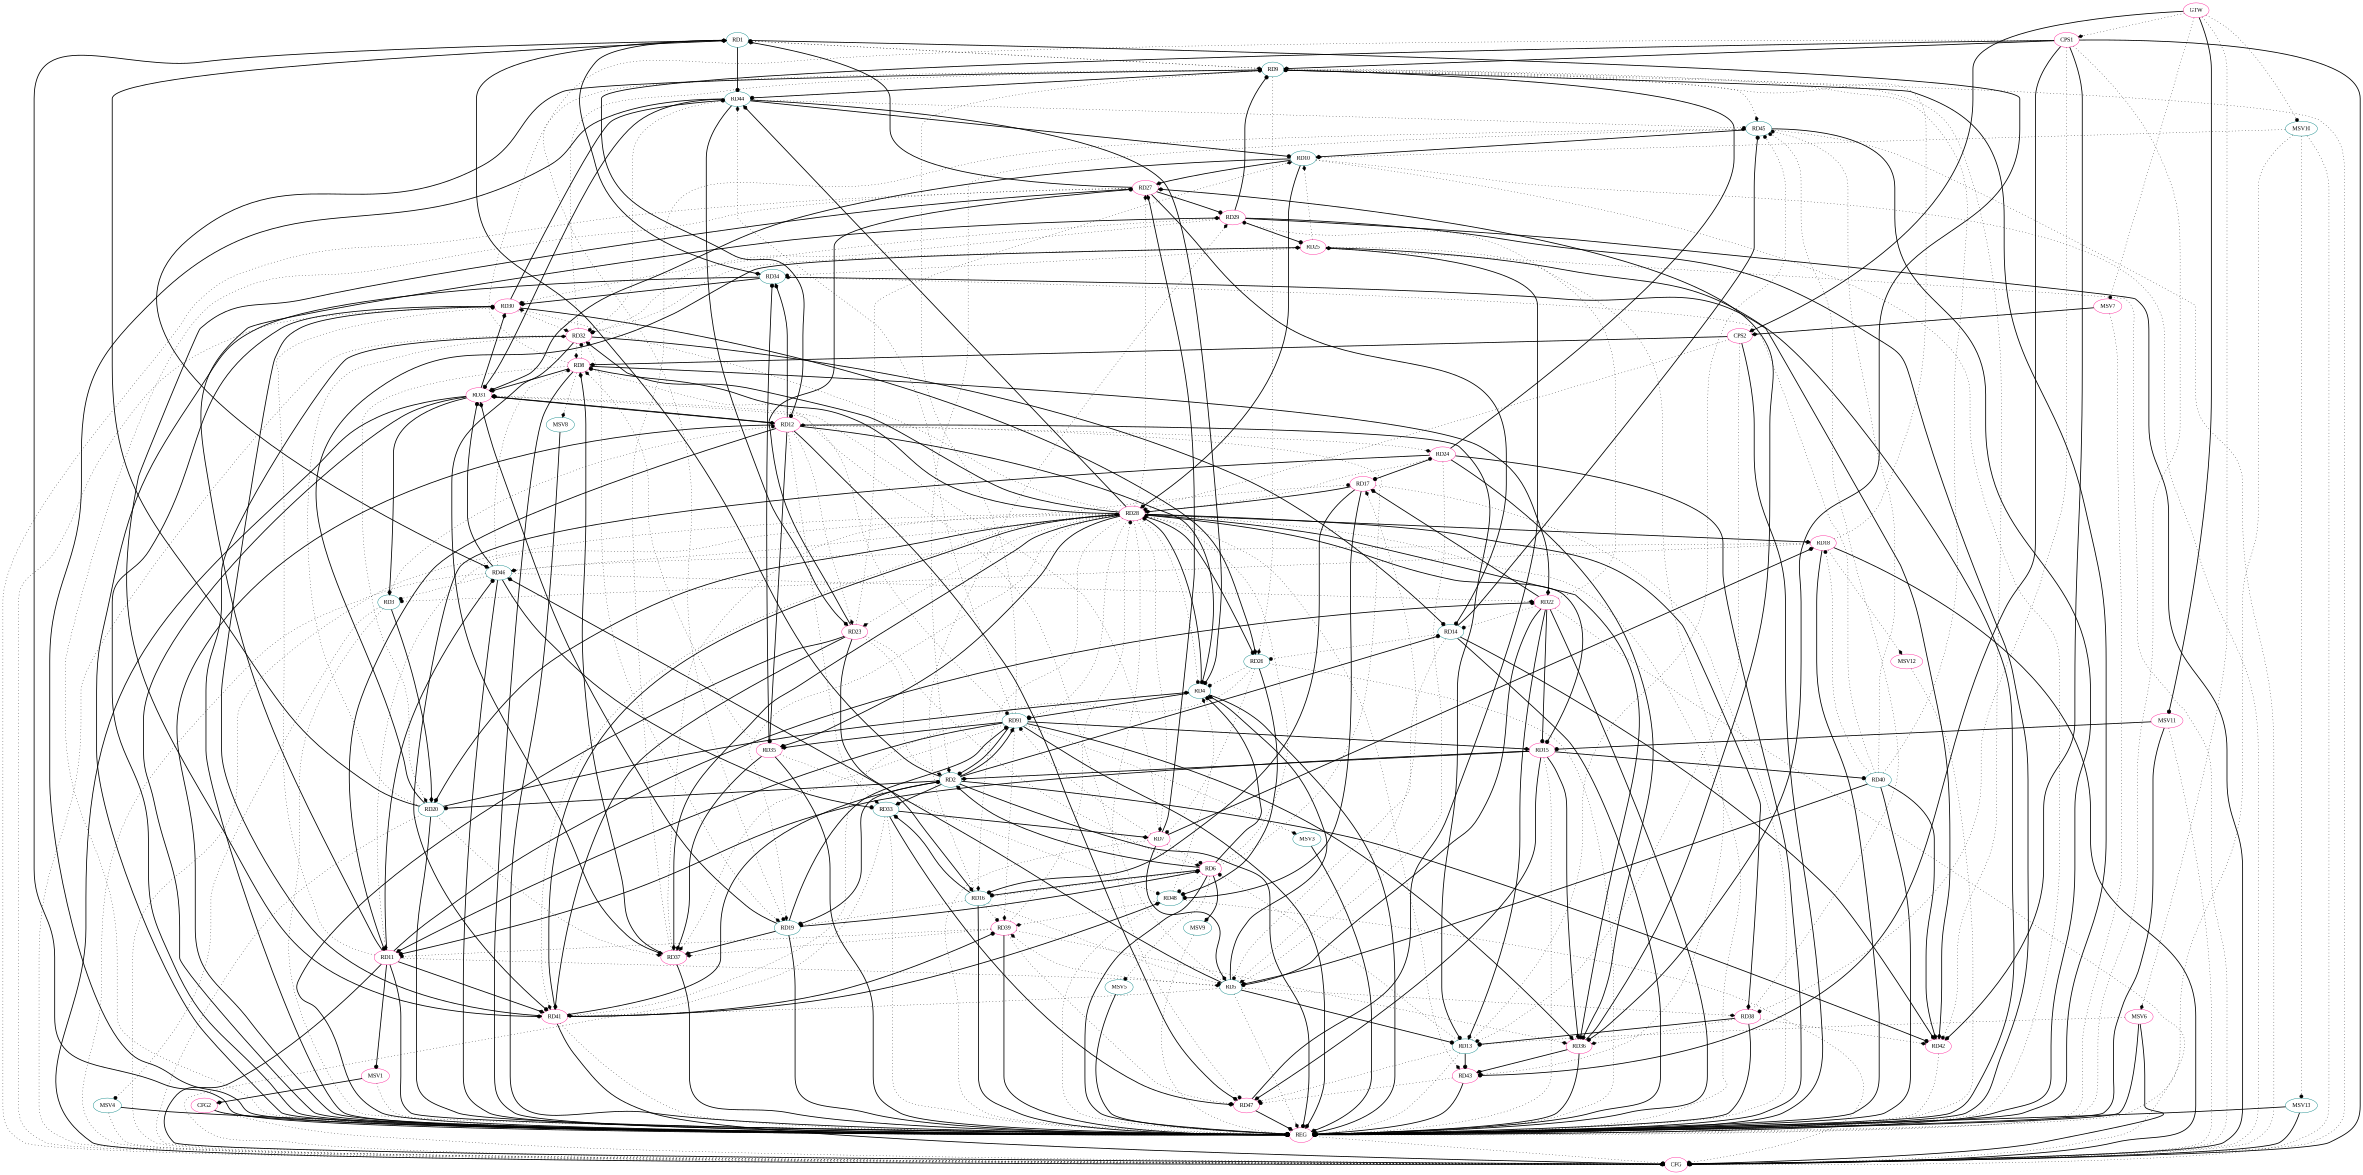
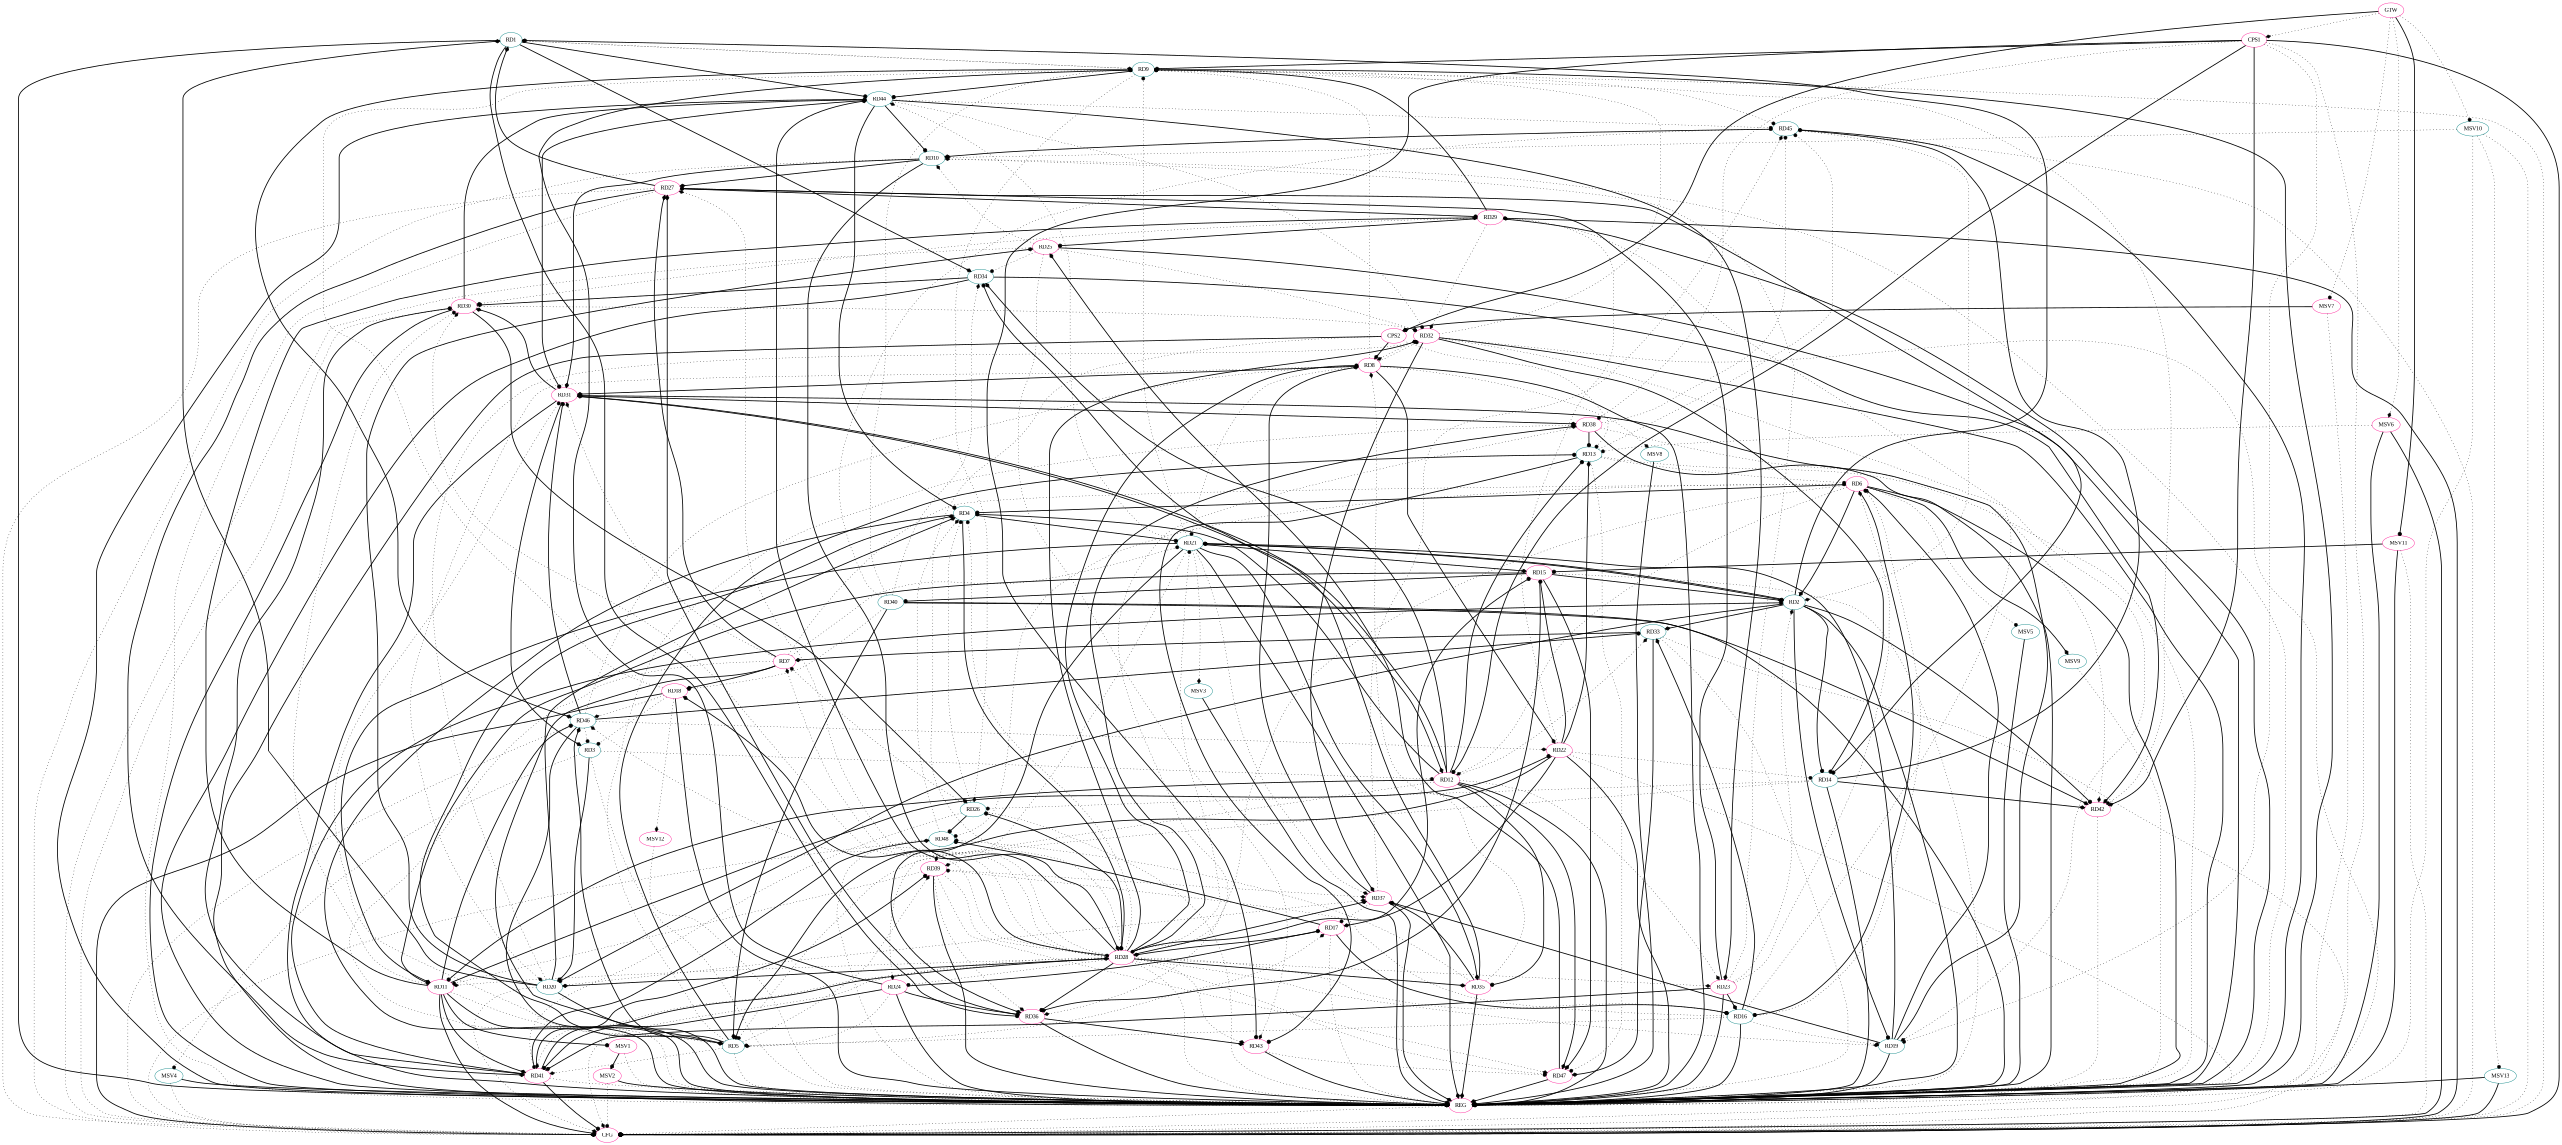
edge "RD9" -> "RD45": arrowhead diamond -> dot
node "RD91": label "RD91" -> "RD21"
edge "RD31" -> "CFG": now "RD31" -> "RD38"
node "CFG2": label "CFG2" -> "MSV2"
